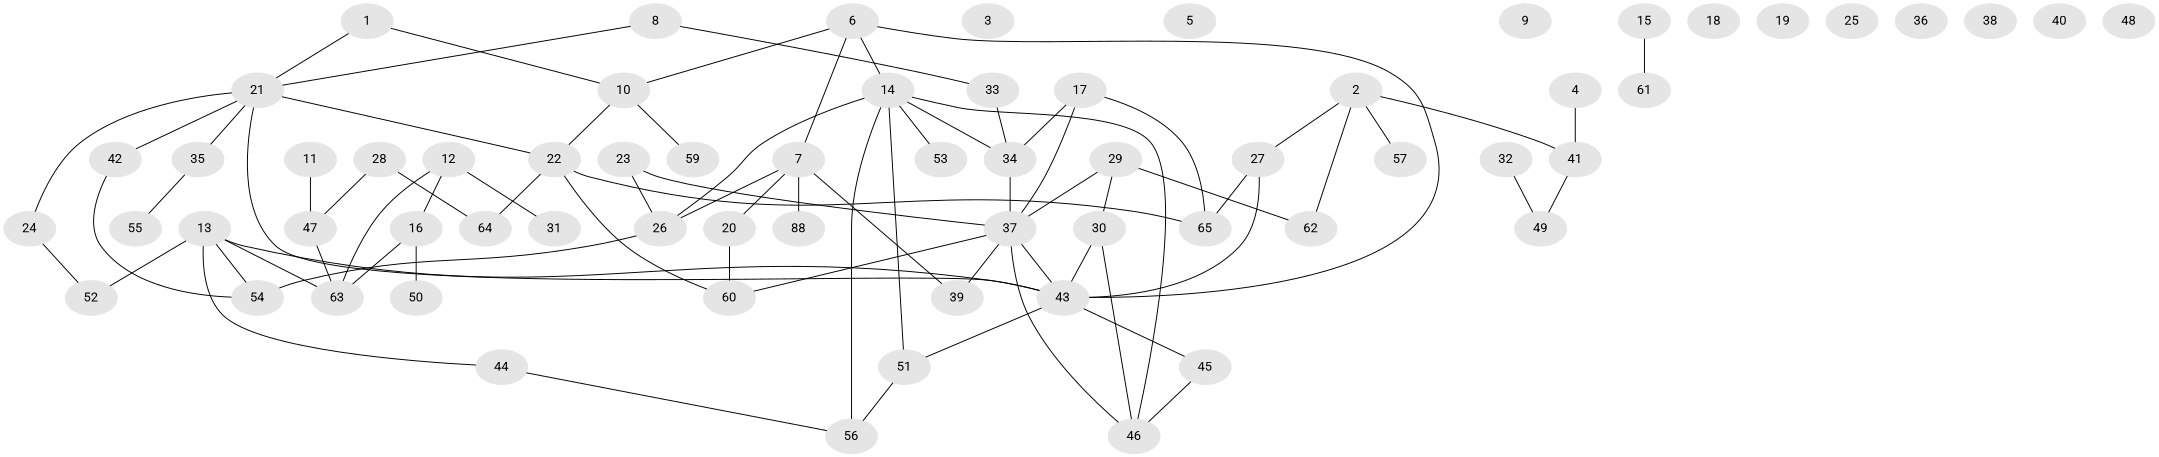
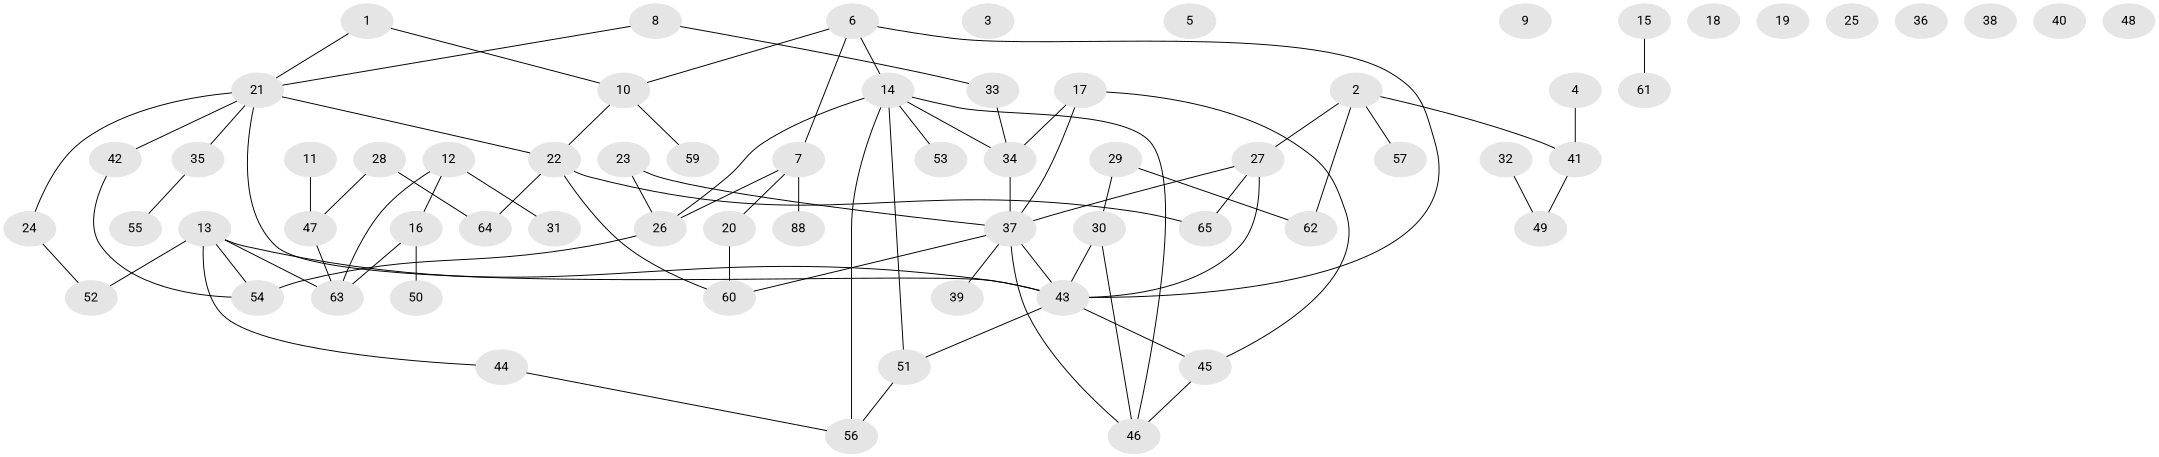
edge "17" -- "65": now "17" -- "45"
edge "29" -- "37": now "27" -- "37"
edge "7" -- "39": removed
